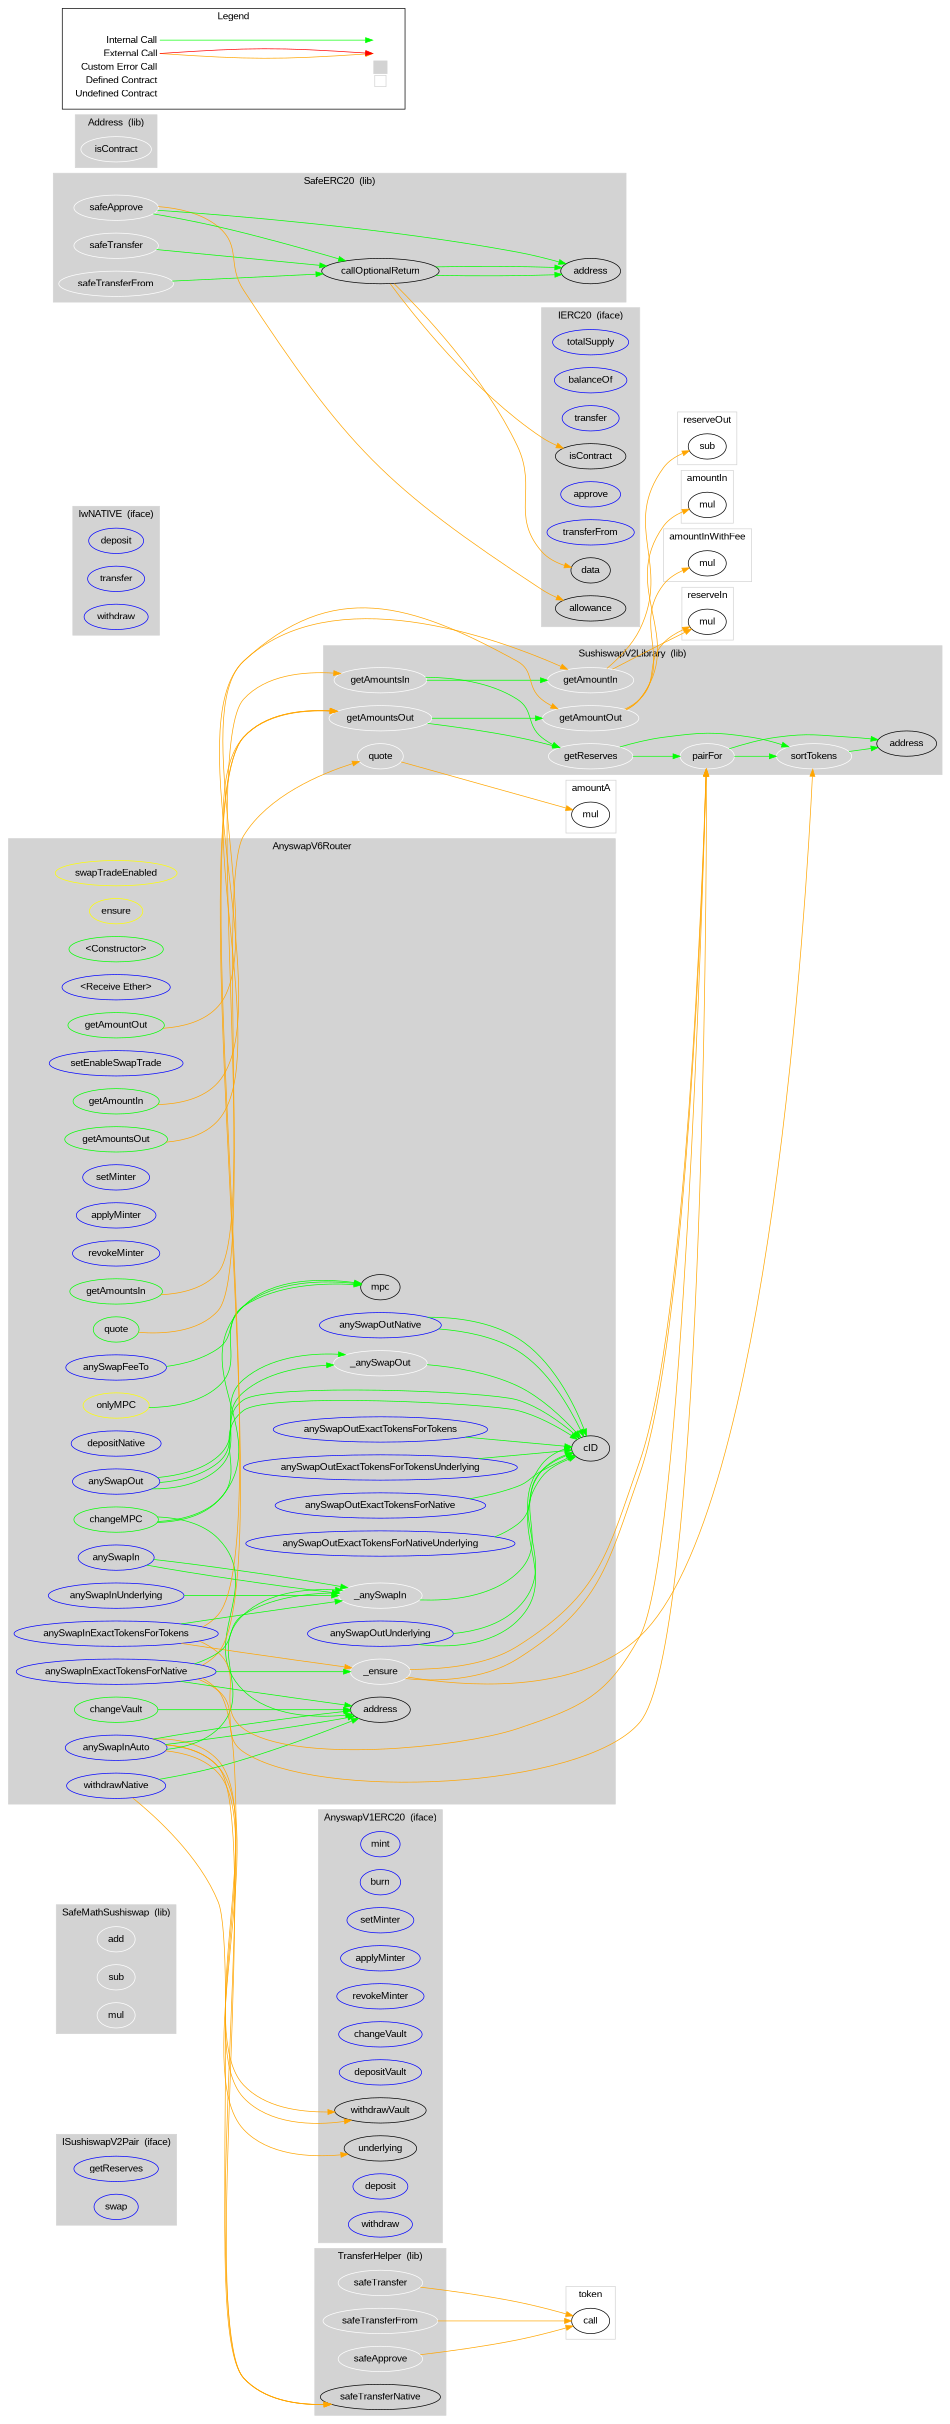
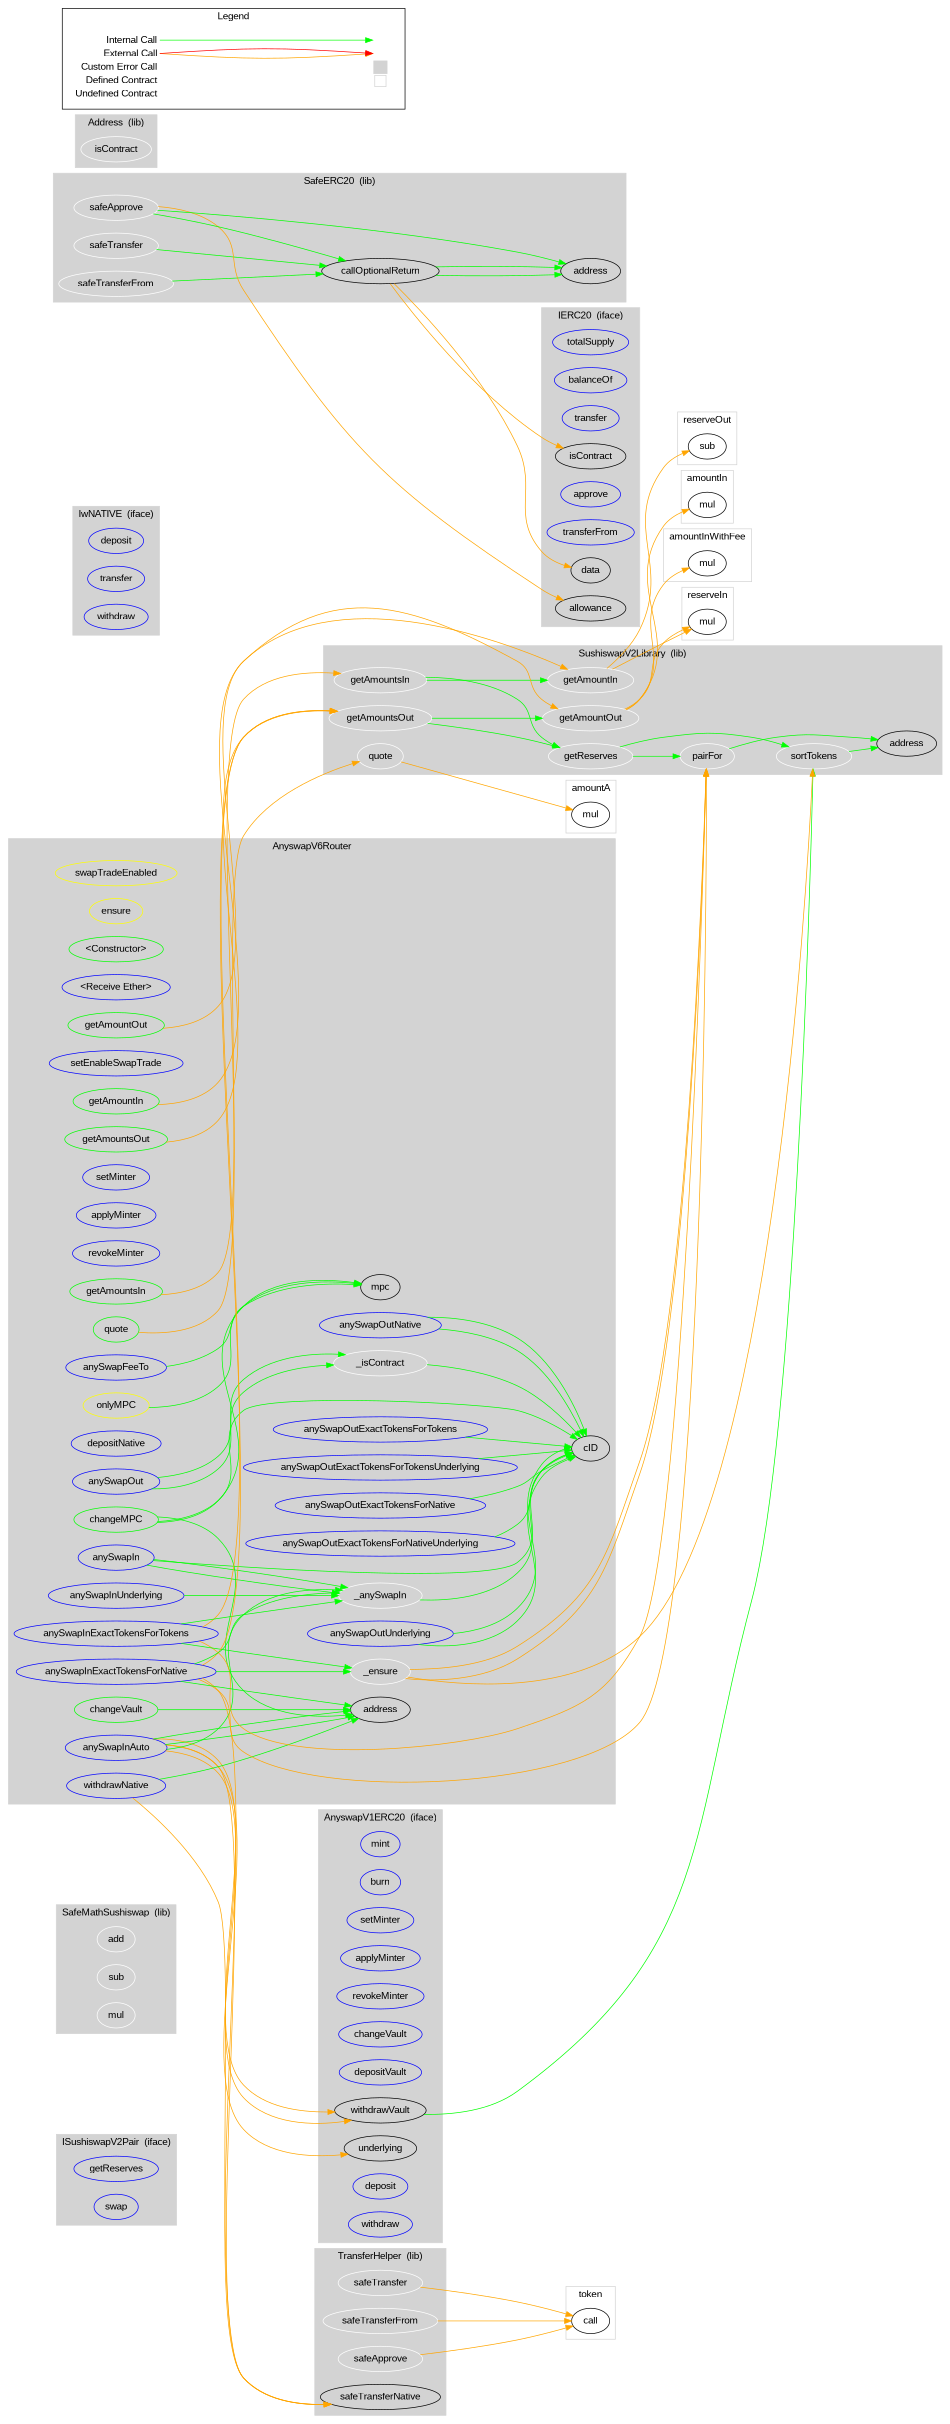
edge "pairFor" -> "sortTokens": now "withdrawVault" -> "sortTokens"
node "_anySwapOut": label "_anySwapOut" -> "_isContract"
edge "anySwapOut" -> "cID": now "anySwapIn" -> "cID"
edge "anySwapInExactTokensForTokens" -> "_ensure": color orange -> green
